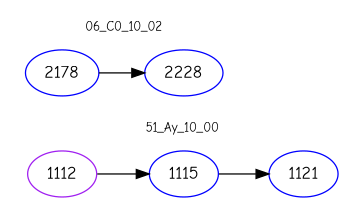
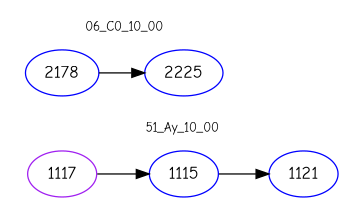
cluster "06_C0_10_02": label "06_C0_10_02" -> "06_C0_10_00"
node "2228": label "2228" -> "2225"
node "1112": label "1112" -> "1117"
